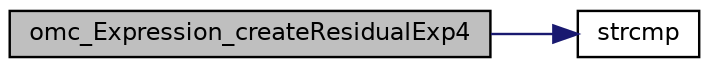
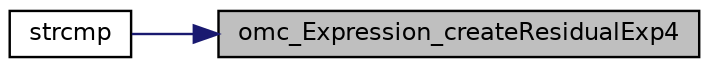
edge "omc_Expression_createResidualExp4" -> "strcmp": reversed
